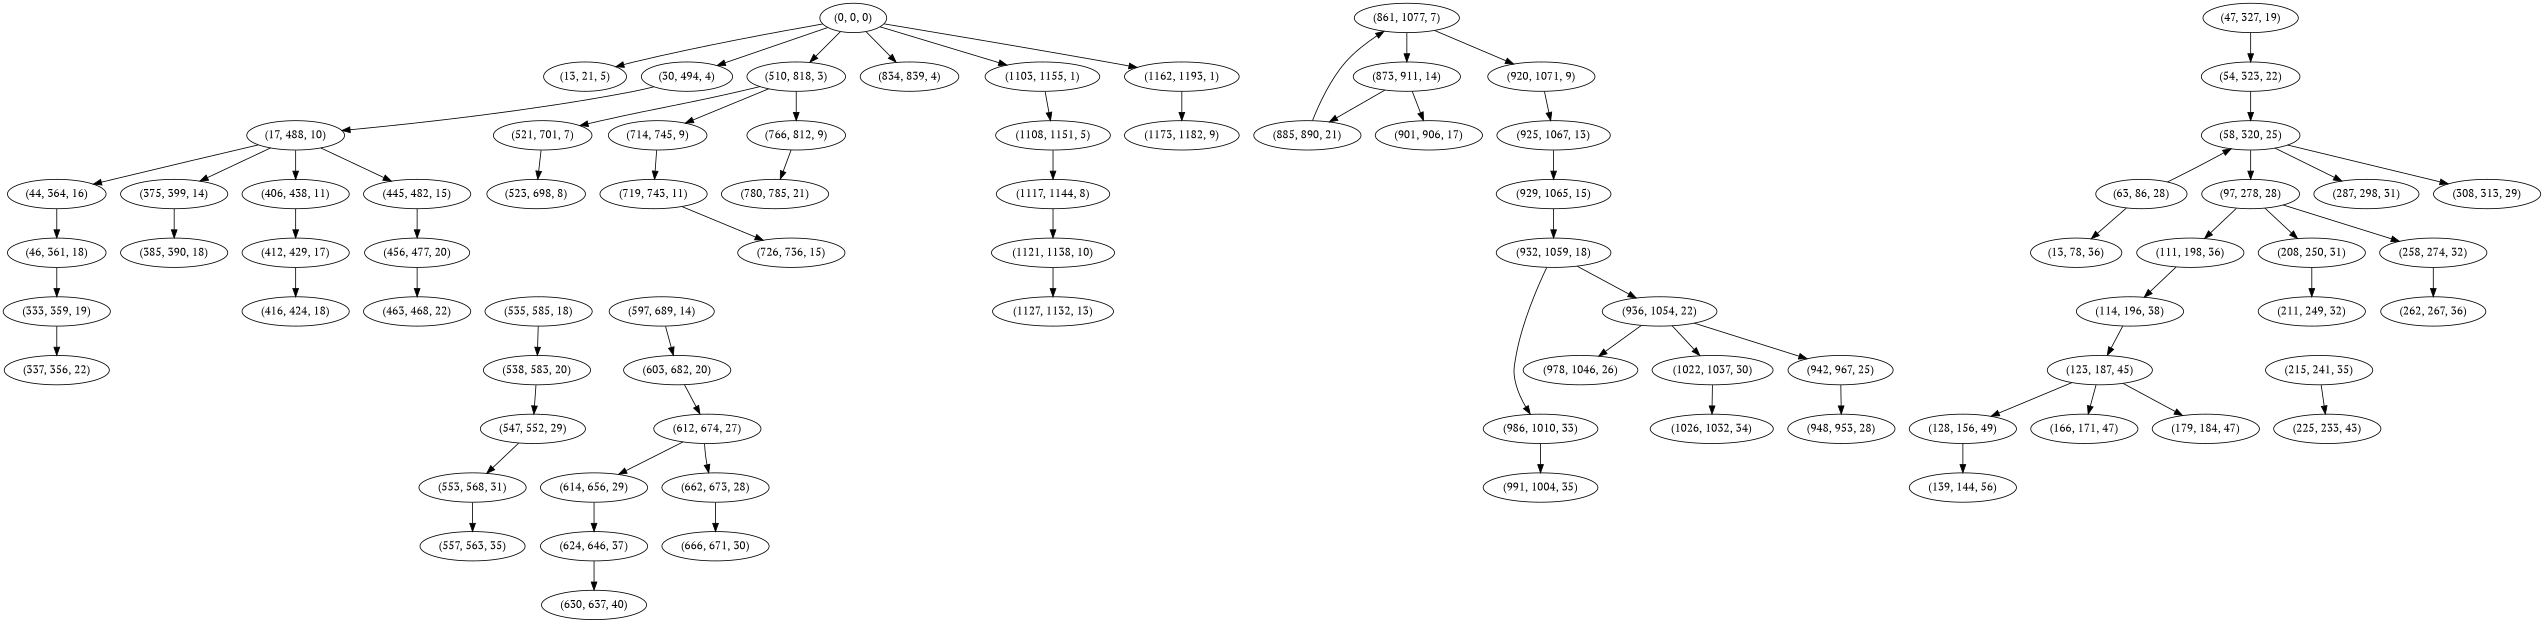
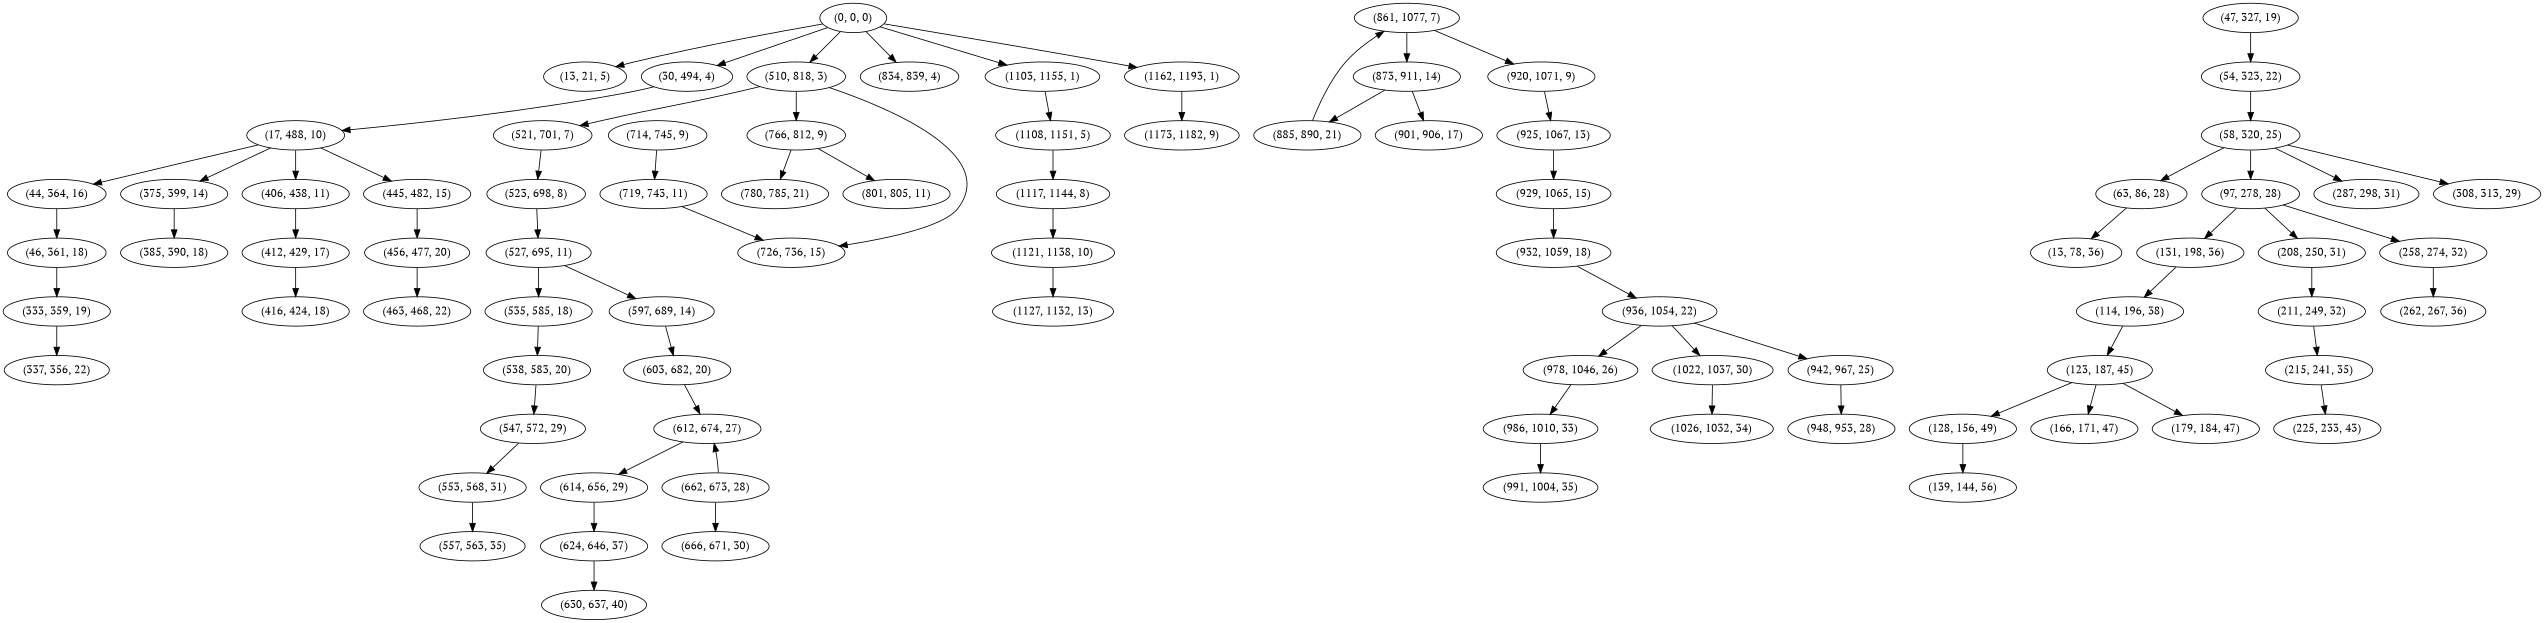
edge "(510, 818, 3)" -> "(714, 745, 9)": now "(510, 818, 3)" -> "(726, 736, 15)"
edge "(63, 86, 28)" -> "(58, 320, 25)": reversed
node "(801, 805, 11)": added
node "(527, 695, 11)": added
node "(111, 198, 36)": label "(111, 198, 36)" -> "(131, 198, 36)"
edge "(932, 1059, 18)" -> "(986, 1010, 33)": now "(978, 1046, 26)" -> "(986, 1010, 33)"
edge "(211, 249, 32)" -> "(215, 241, 35)": added
node "(547, 552, 29)": label "(547, 552, 29)" -> "(547, 572, 29)"
edge "(612, 674, 27)" -> "(662, 673, 28)": reversed
